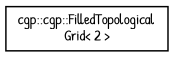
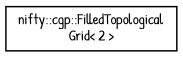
node "cgp::cgp::FilledTopological Grid< 2 >": label "cgp::cgp::FilledTopological Grid< 2 >" -> "nifty::cgp::FilledTopological Grid< 2 >"
